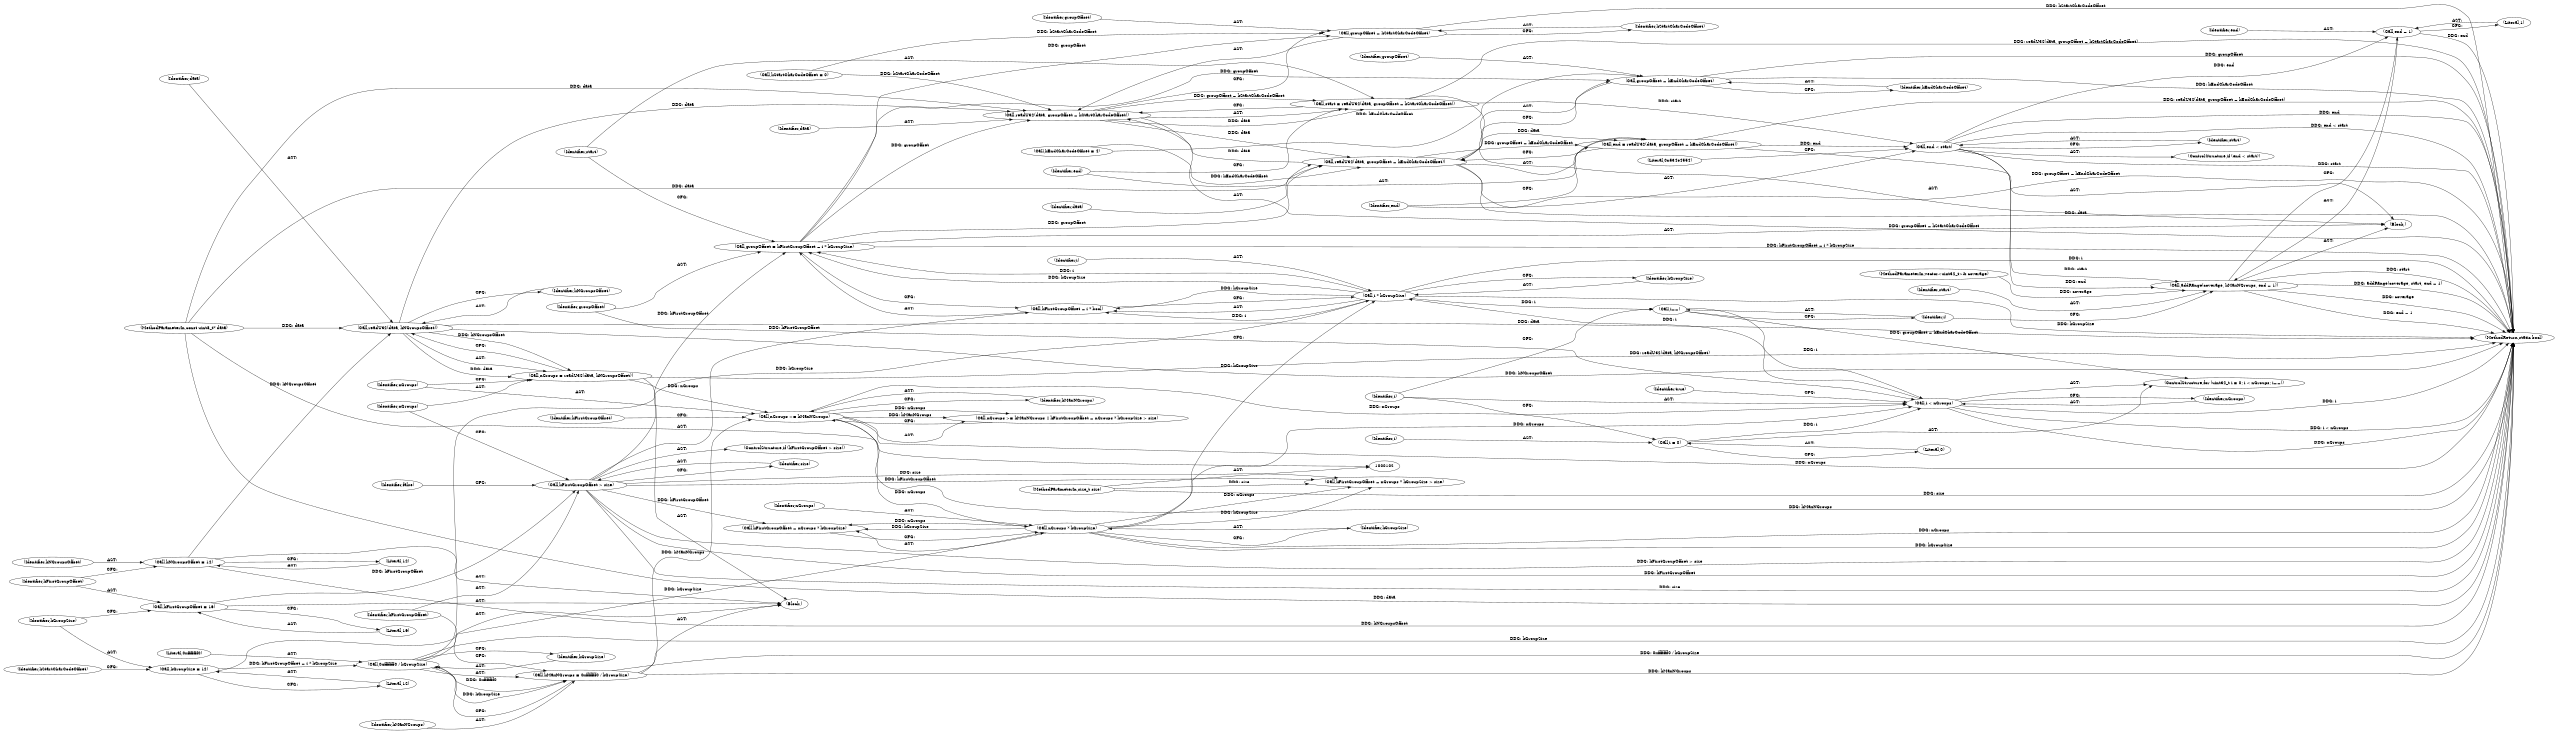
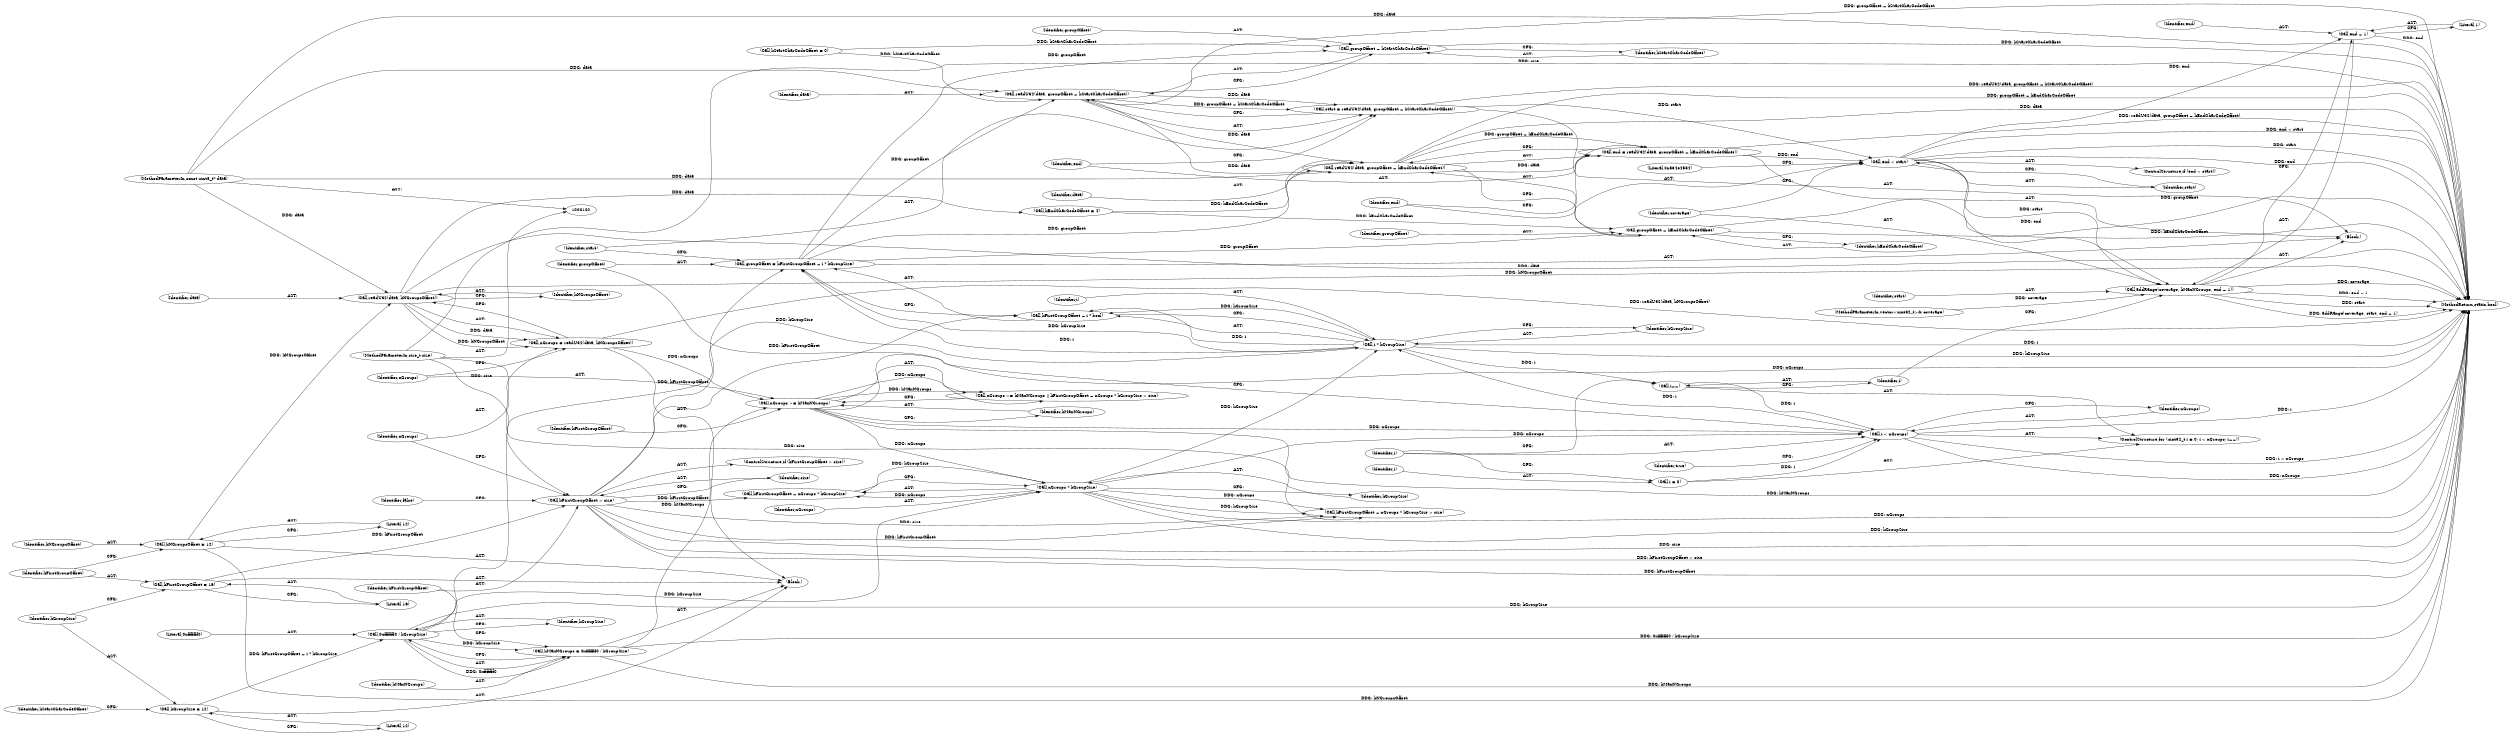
edge "(Call,readU32(data, kNGroupsOffset))" -> "(Call,readU32(data, groupOffset + kStartCharCodeOffset))": now "(Call,readU32(data, kNGroupsOffset))" -> "(Call,kEndCharCodeOffset = 4)"
node "(Identifier,coverage)": added
edge "(Call,groupOffset = kFirstGroupOffset + i * kGroupSize)" -> "(MethodReturn,static bool)": removed, label "DDG: kFirstGroupOffset + i * kGroupSize"
edge "(Call,i++)" -> "(ControlStructure,for (uint32_t i = 0; i < nGroups; i++))": label "DDG: groupOffset + kEndCharCodeOffset" -> "AST: "
edge "(MethodParameterIn,size_t size)" -> "(Call,kFirstGroupOffset > size)": added, label "DDG: size"
node "(Literal,0)": removed
